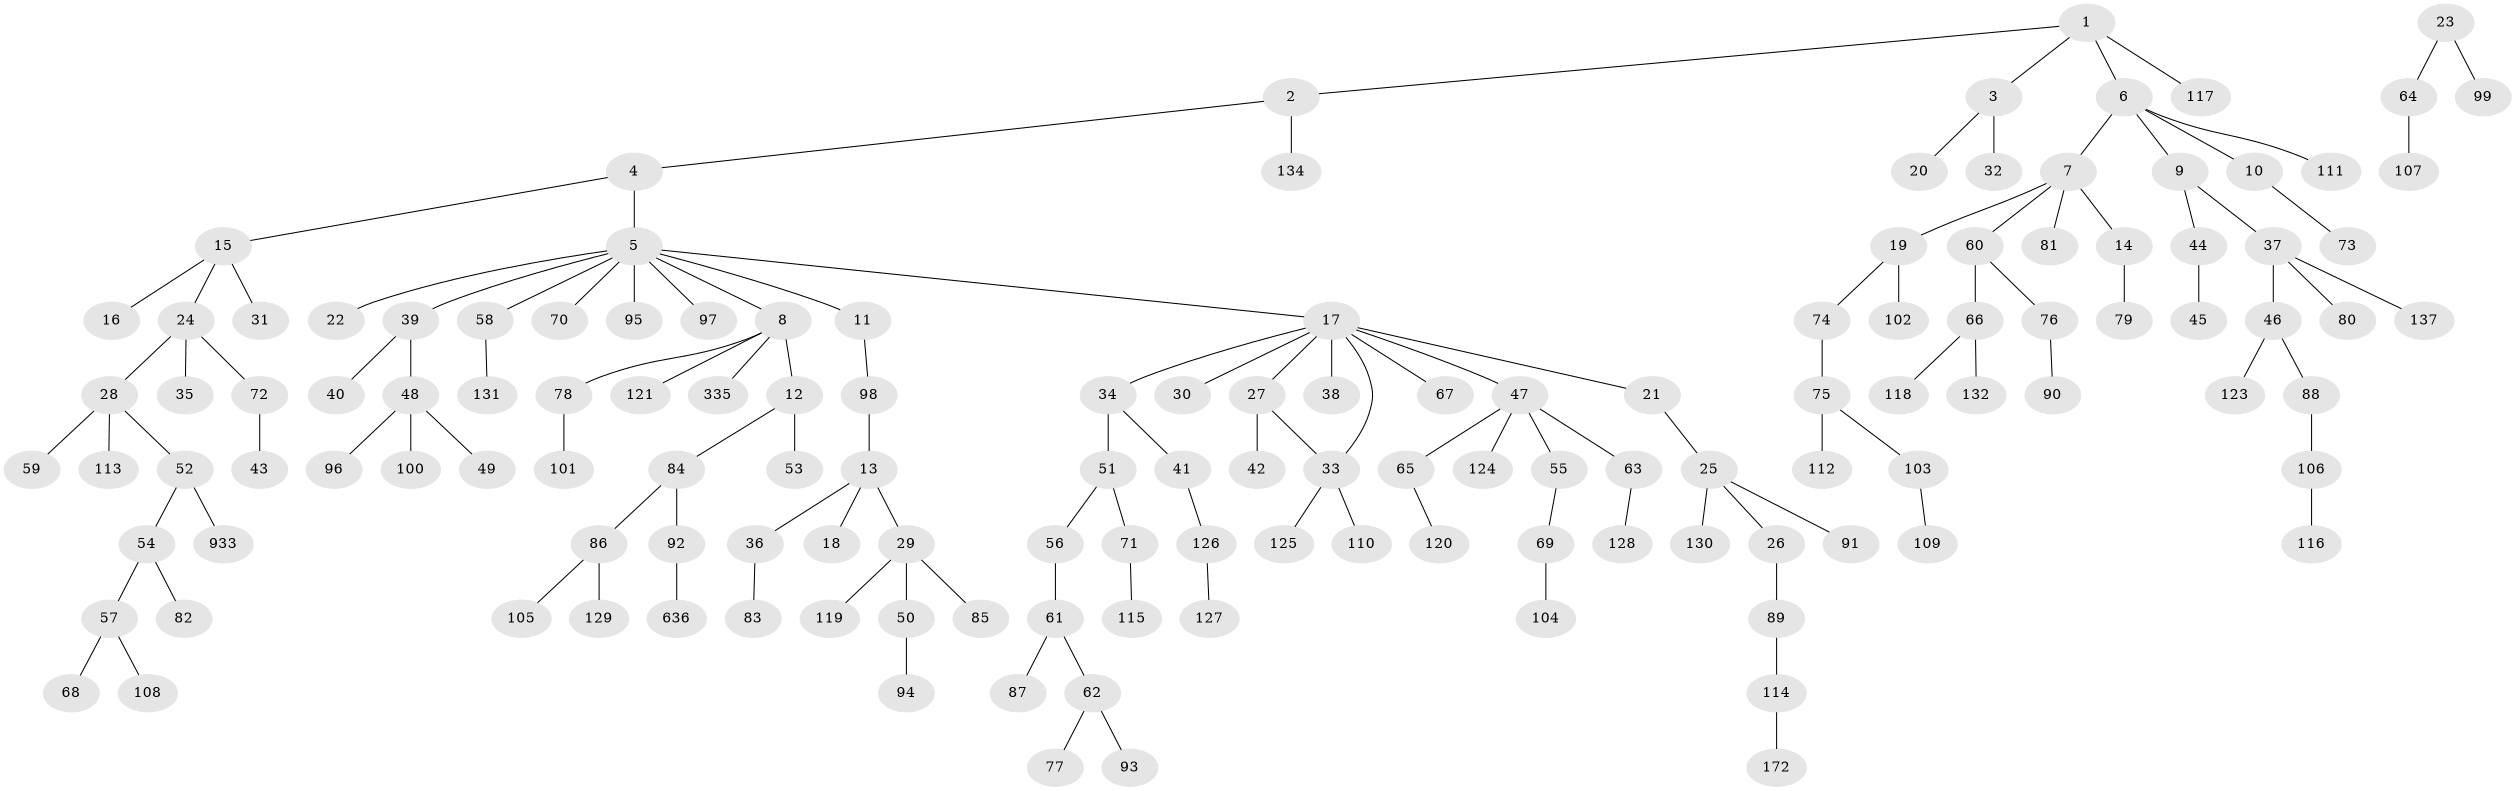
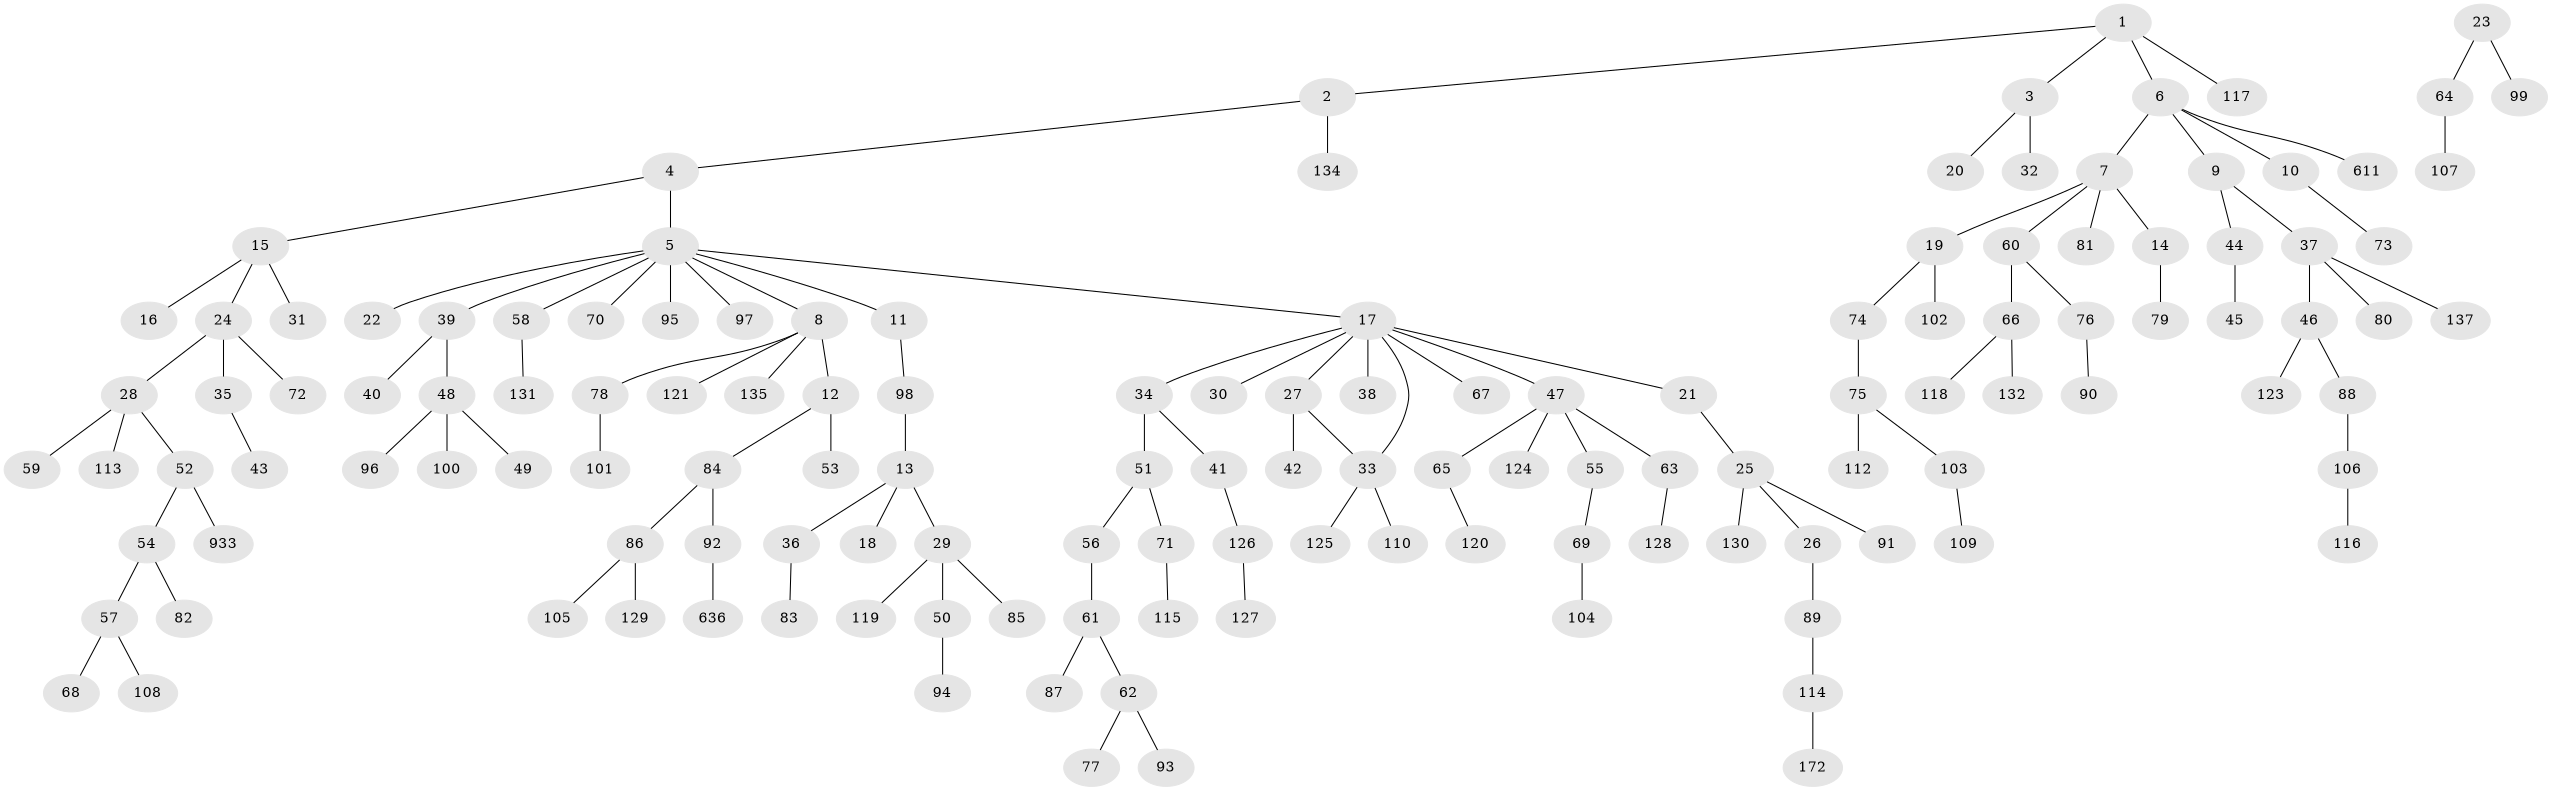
node "111": label "111" -> "611"
node "335": label "335" -> "135"
edge "72" -- "43": now "35" -- "43"
